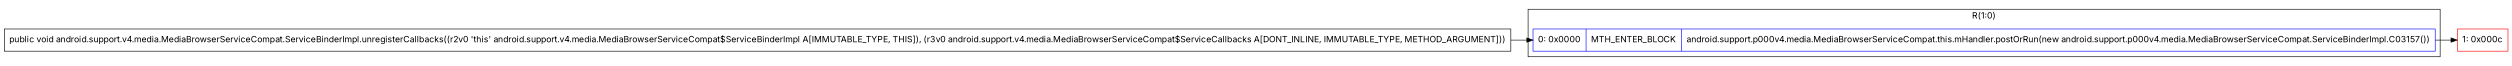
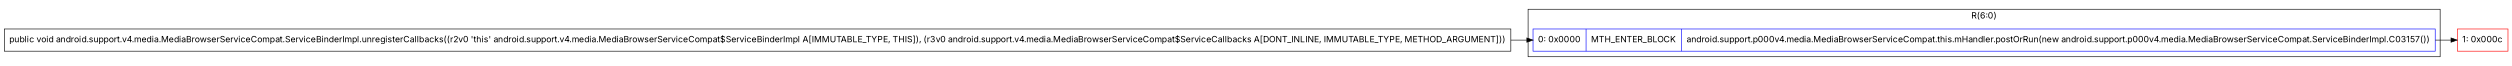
cluster "R(1:0)": label "R(1:0)" -> "R(6:0)"
